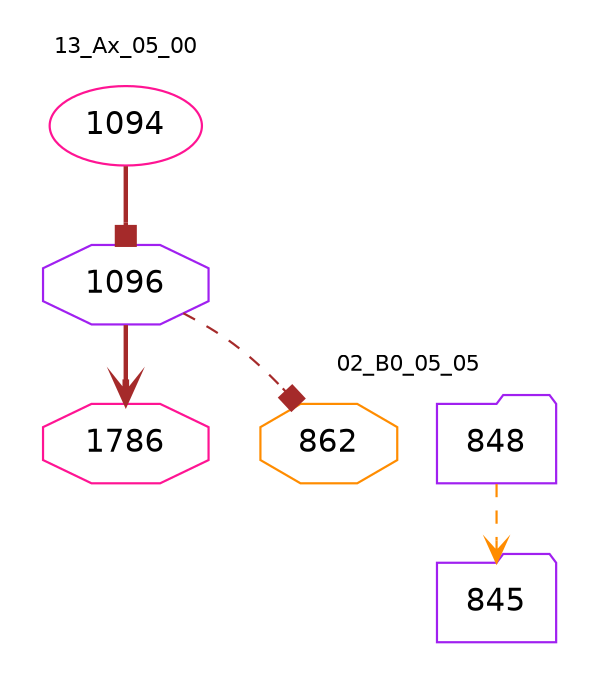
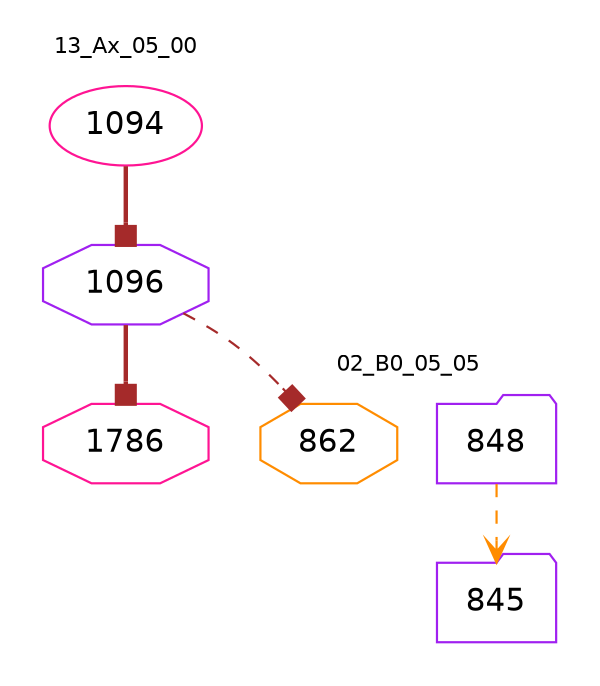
edge "1096" -> "1786": arrowhead vee -> box
